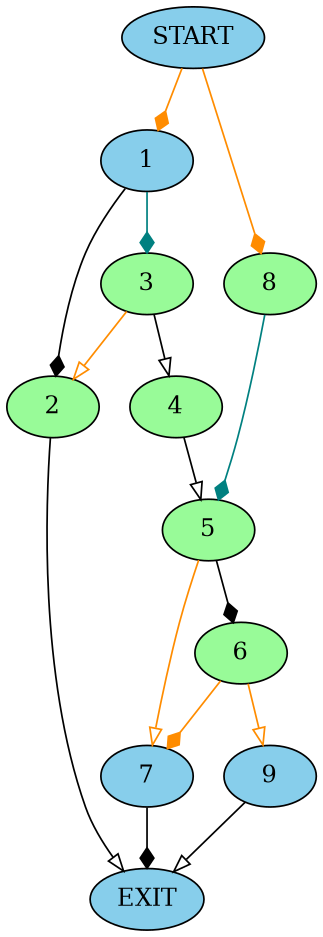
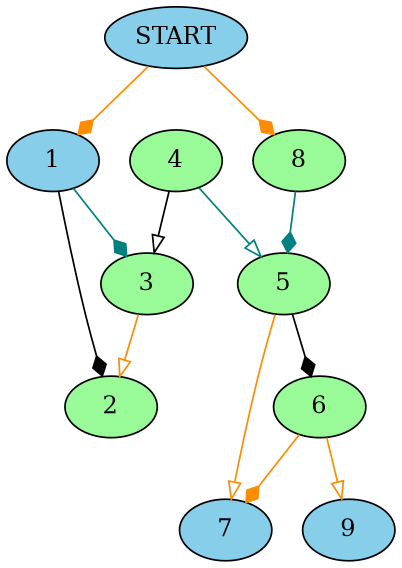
edge "3" -> "4": reversed
edge "4" -> "5": color black -> teal
node "EXIT": removed
